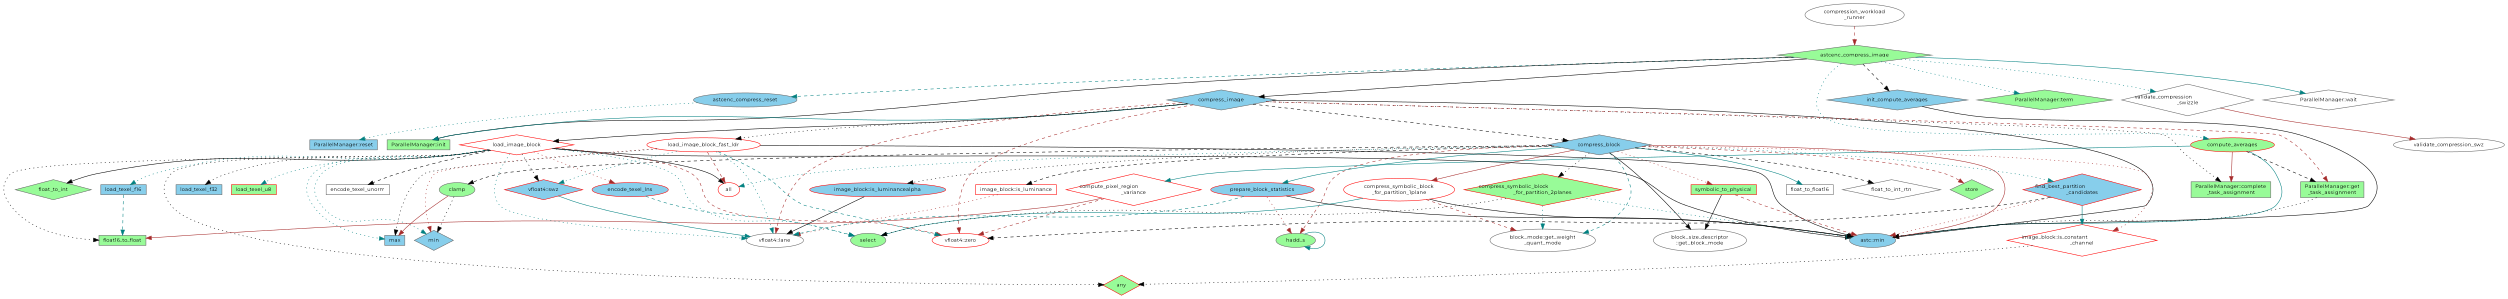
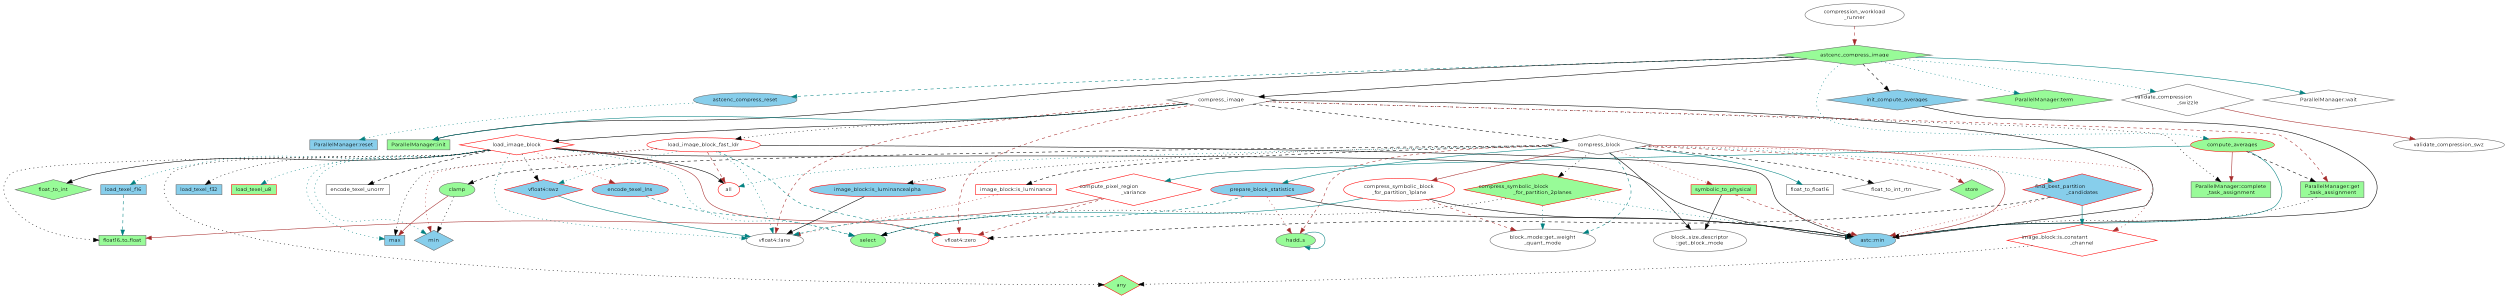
node "compress_image": fillcolor skyblue -> white
node "compress_block": fillcolor skyblue -> white
edge "load_image_block" -> "vfloat4::zero": style dashed -> solid
